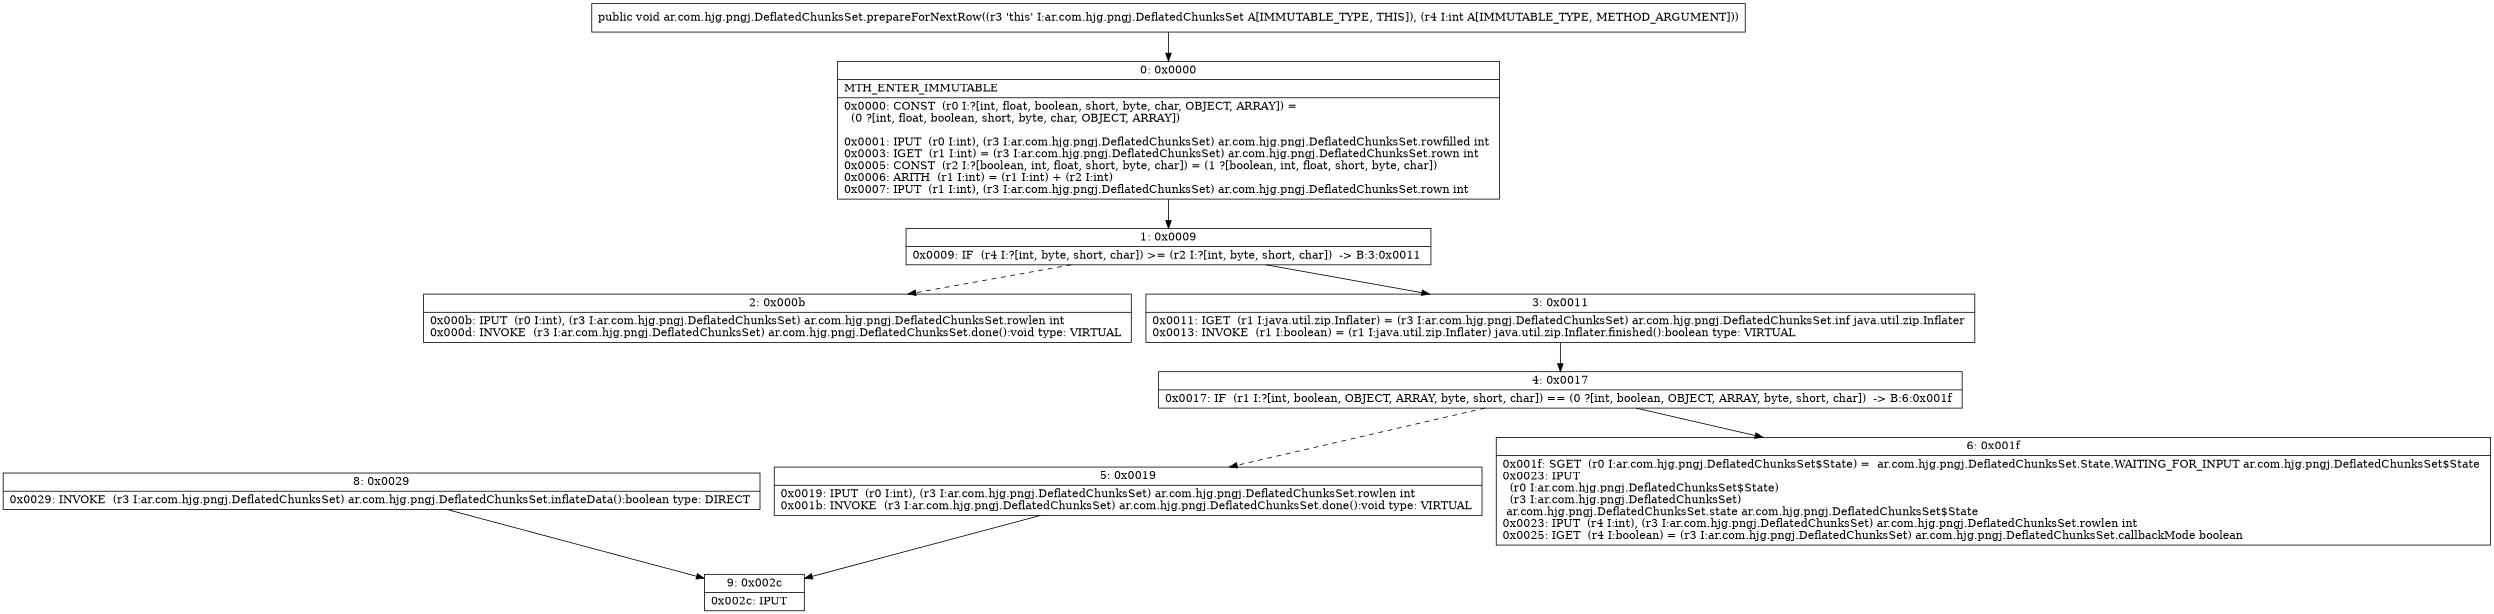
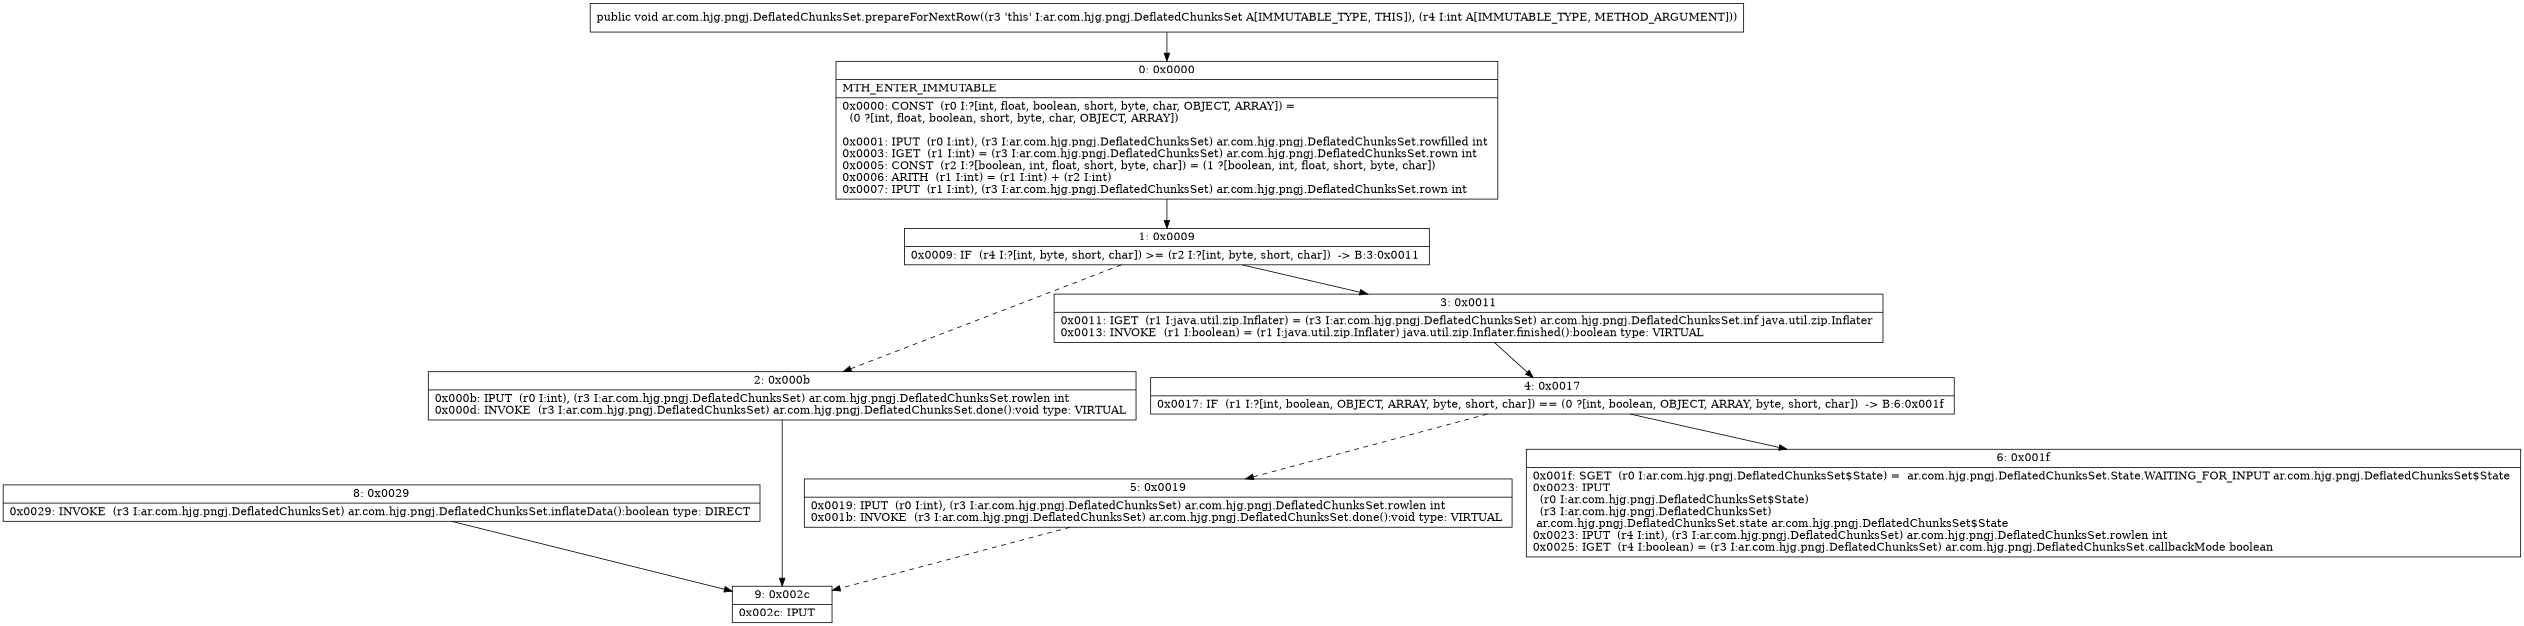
edge "2: 0x000b" -> "9: 0x002c": added
edge "5: 0x0019" -> "9: 0x002c": style solid -> dashed
